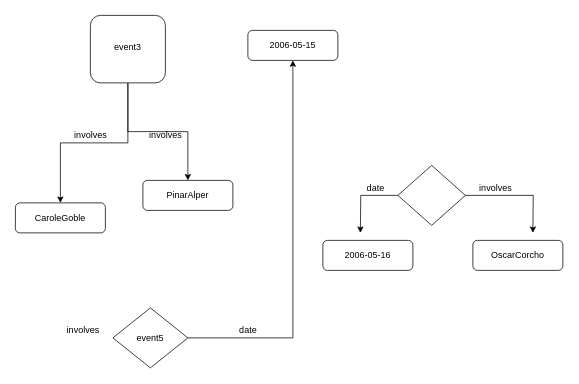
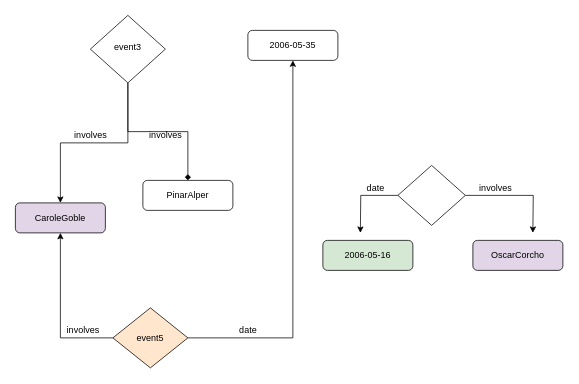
node "2006-05-15": label "2006-05-15" -> "2006-05-35"
node "event3": shape rounded rectangle -> diamond
edge "event3" -> "PinarAlper": arrowhead classic -> diamond
node "CaroleGoble": fillcolor #ffffff -> #e1d5e7
node "2006-05-16": fillcolor #ffffff -> #d5e8d4
node "OscarCorcho": fillcolor #ffffff -> #e1d5e7
edge "event5" -> "CaroleGoble": added
node "event5": fillcolor #ffffff -> #ffe6cc
